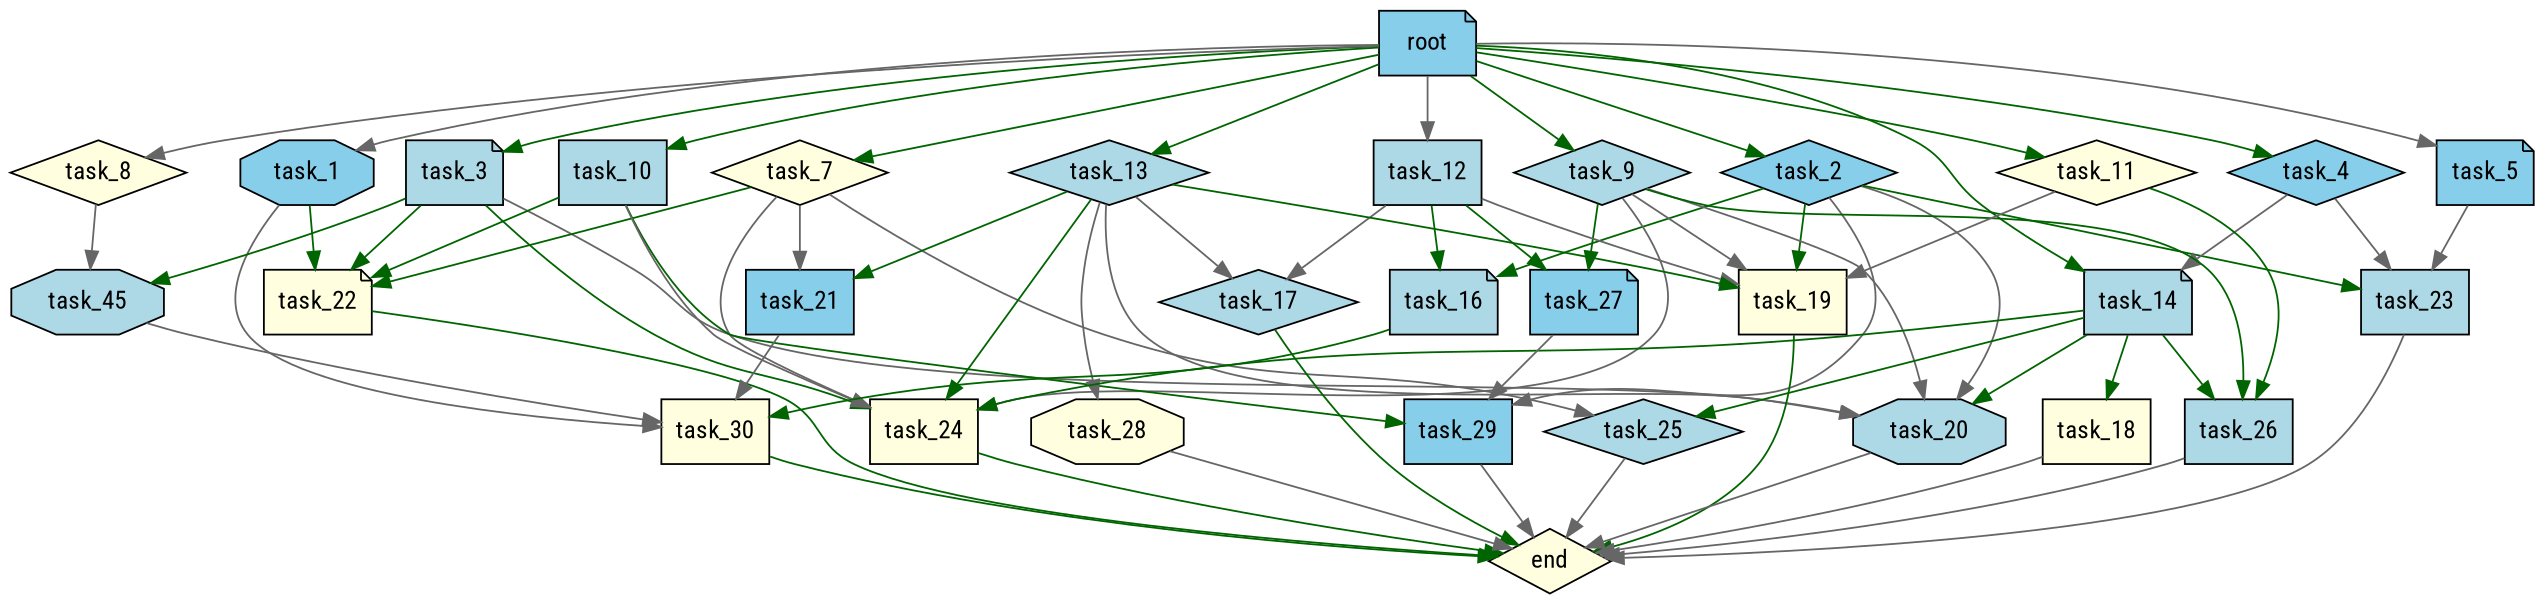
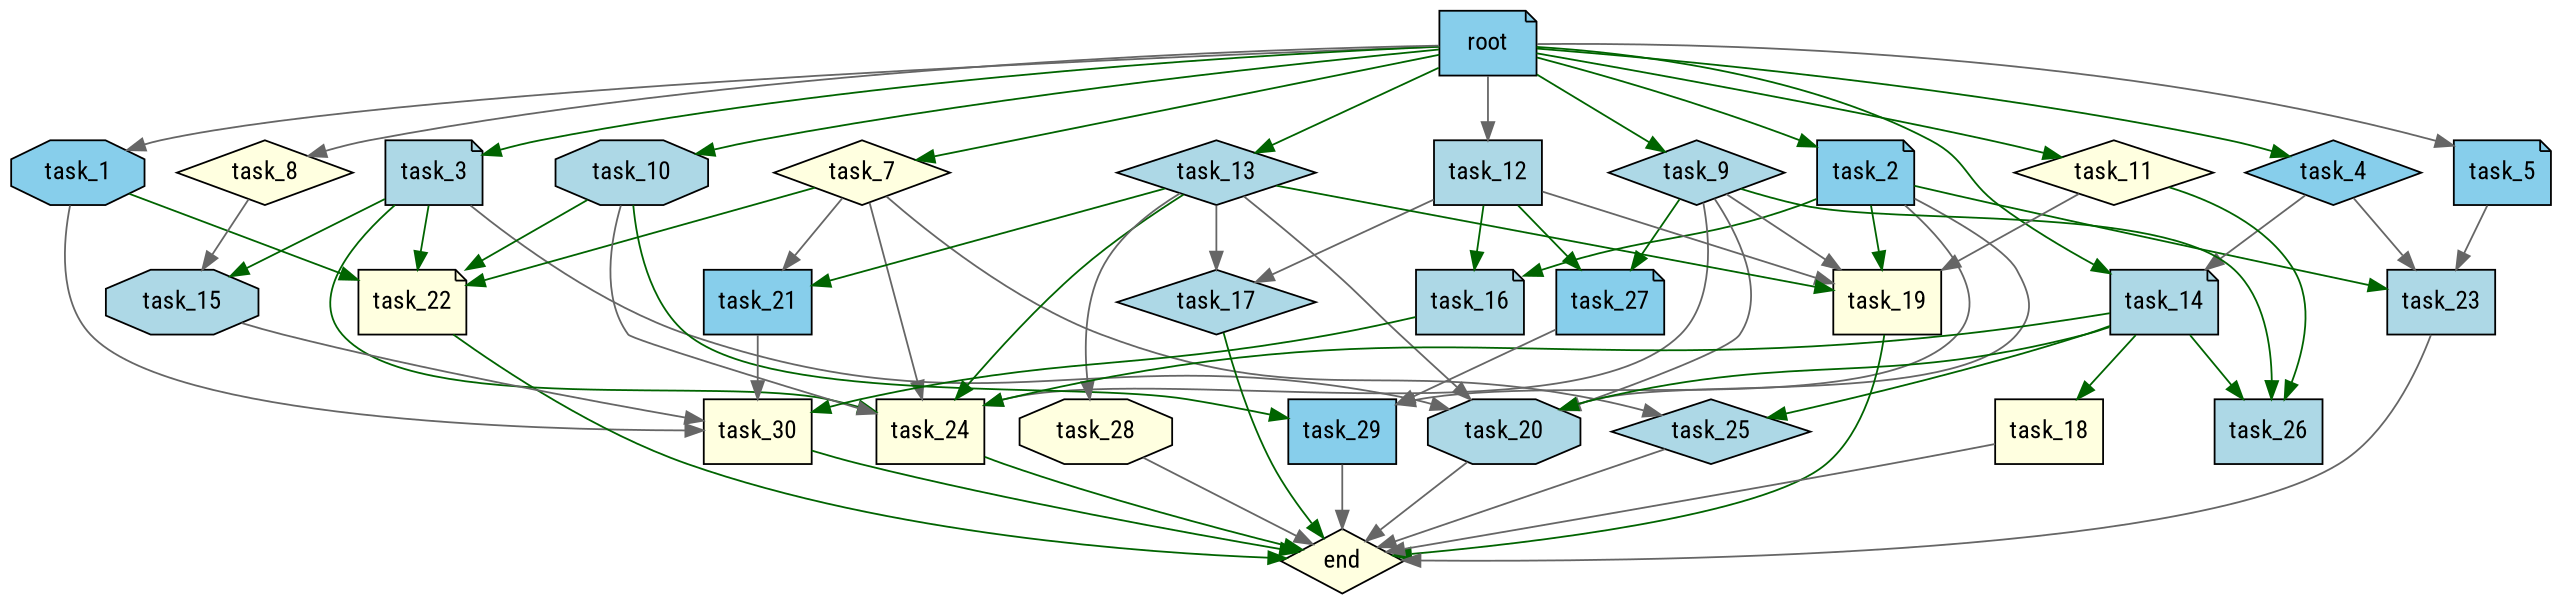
node "task_10": shape box -> octagon
node "task_2": shape diamond -> note
node "task_45": label "task_45" -> "task_15"
edge "task_26" -> "end": removed
